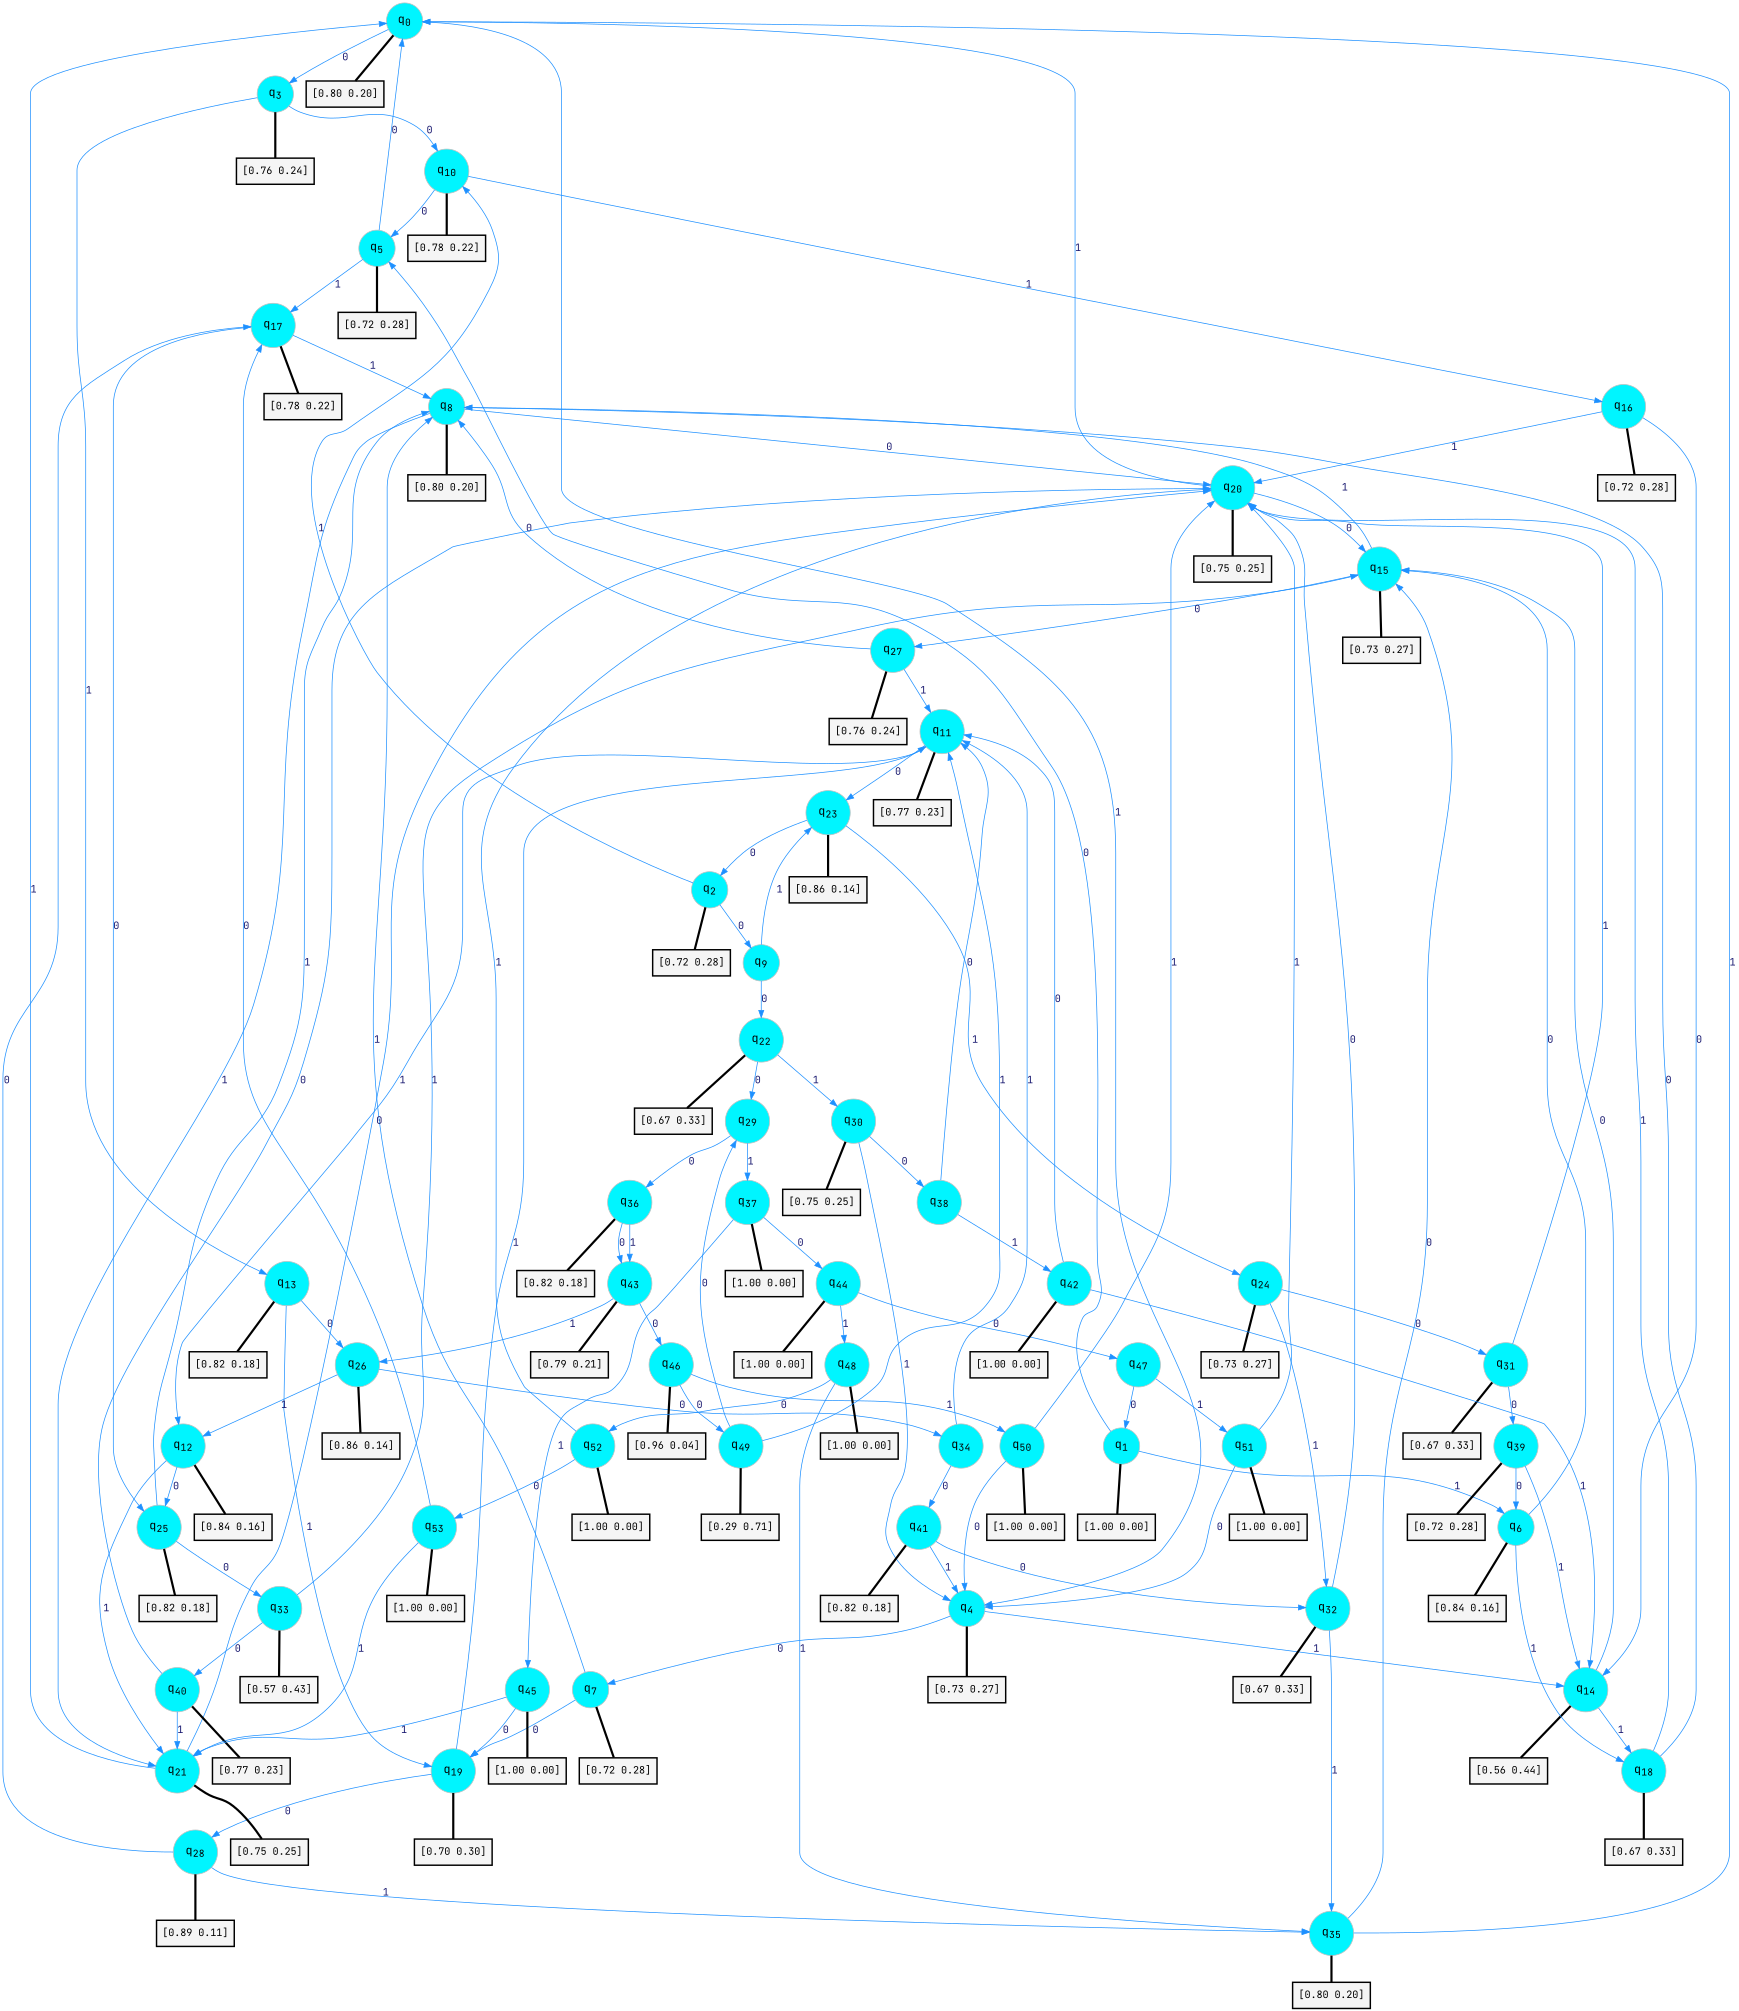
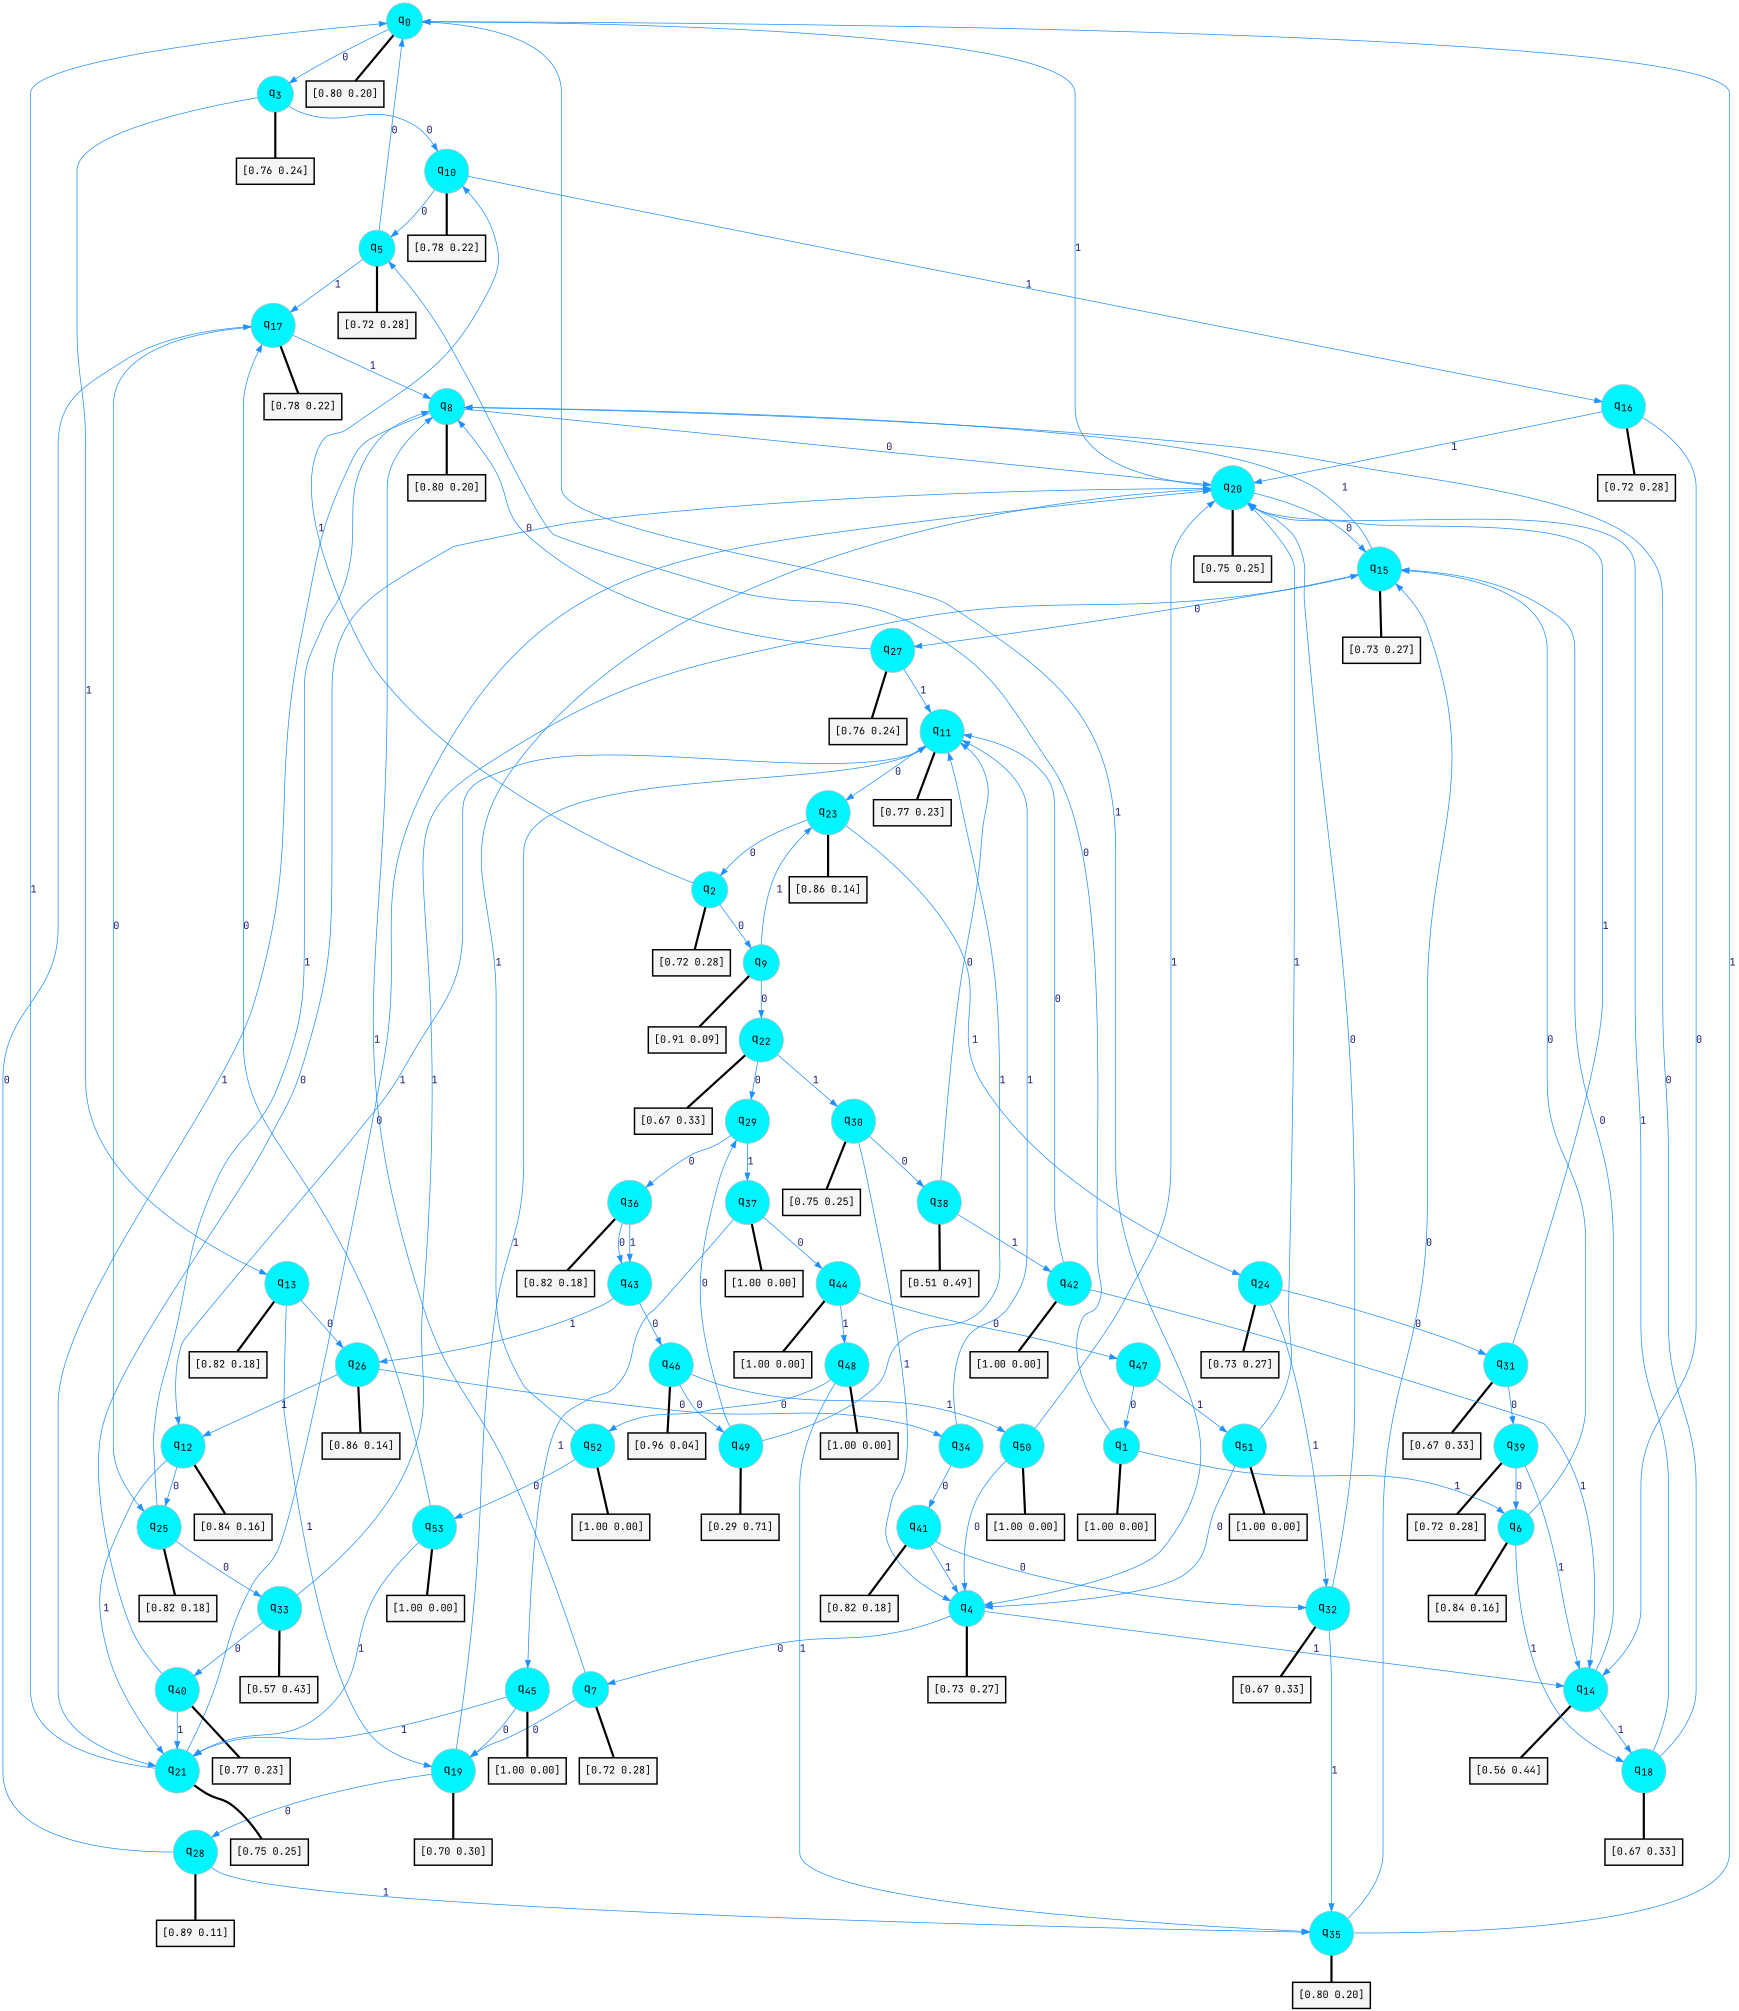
node "[0.91 0.09]": added
node "[0.51 0.49]": added
node "[0.79 0.21]": removed
